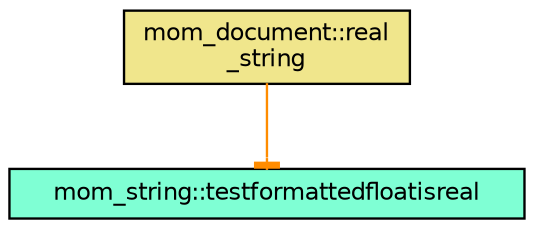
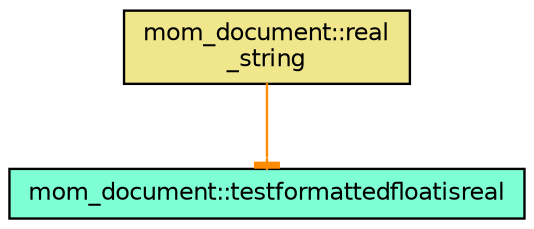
node "mom_string::testformattedfloatisreal": label "mom_string::testformattedfloatisreal" -> "mom_document::testformattedfloatisreal"
